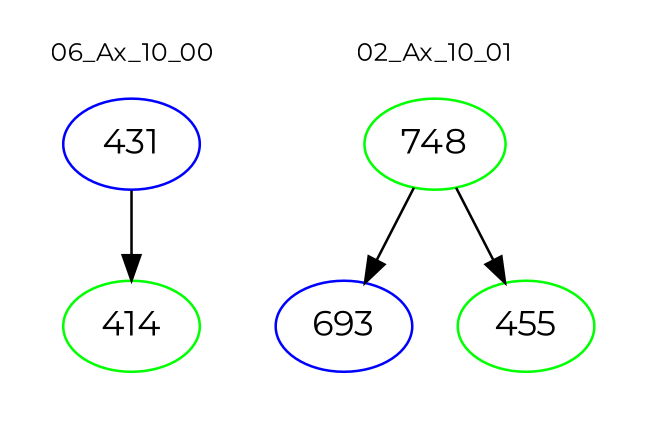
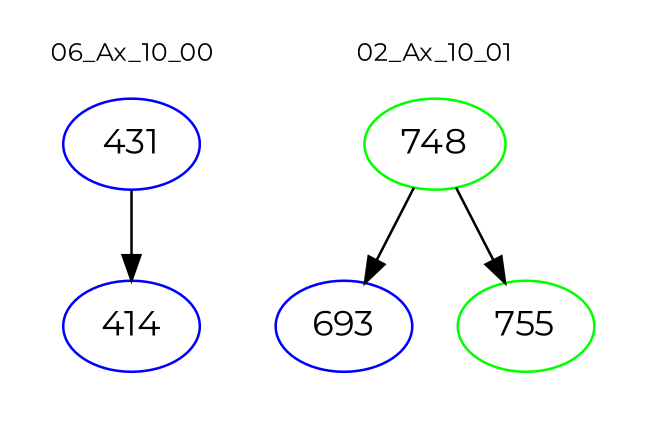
node "414": color green -> blue
node "455": label "455" -> "755"
